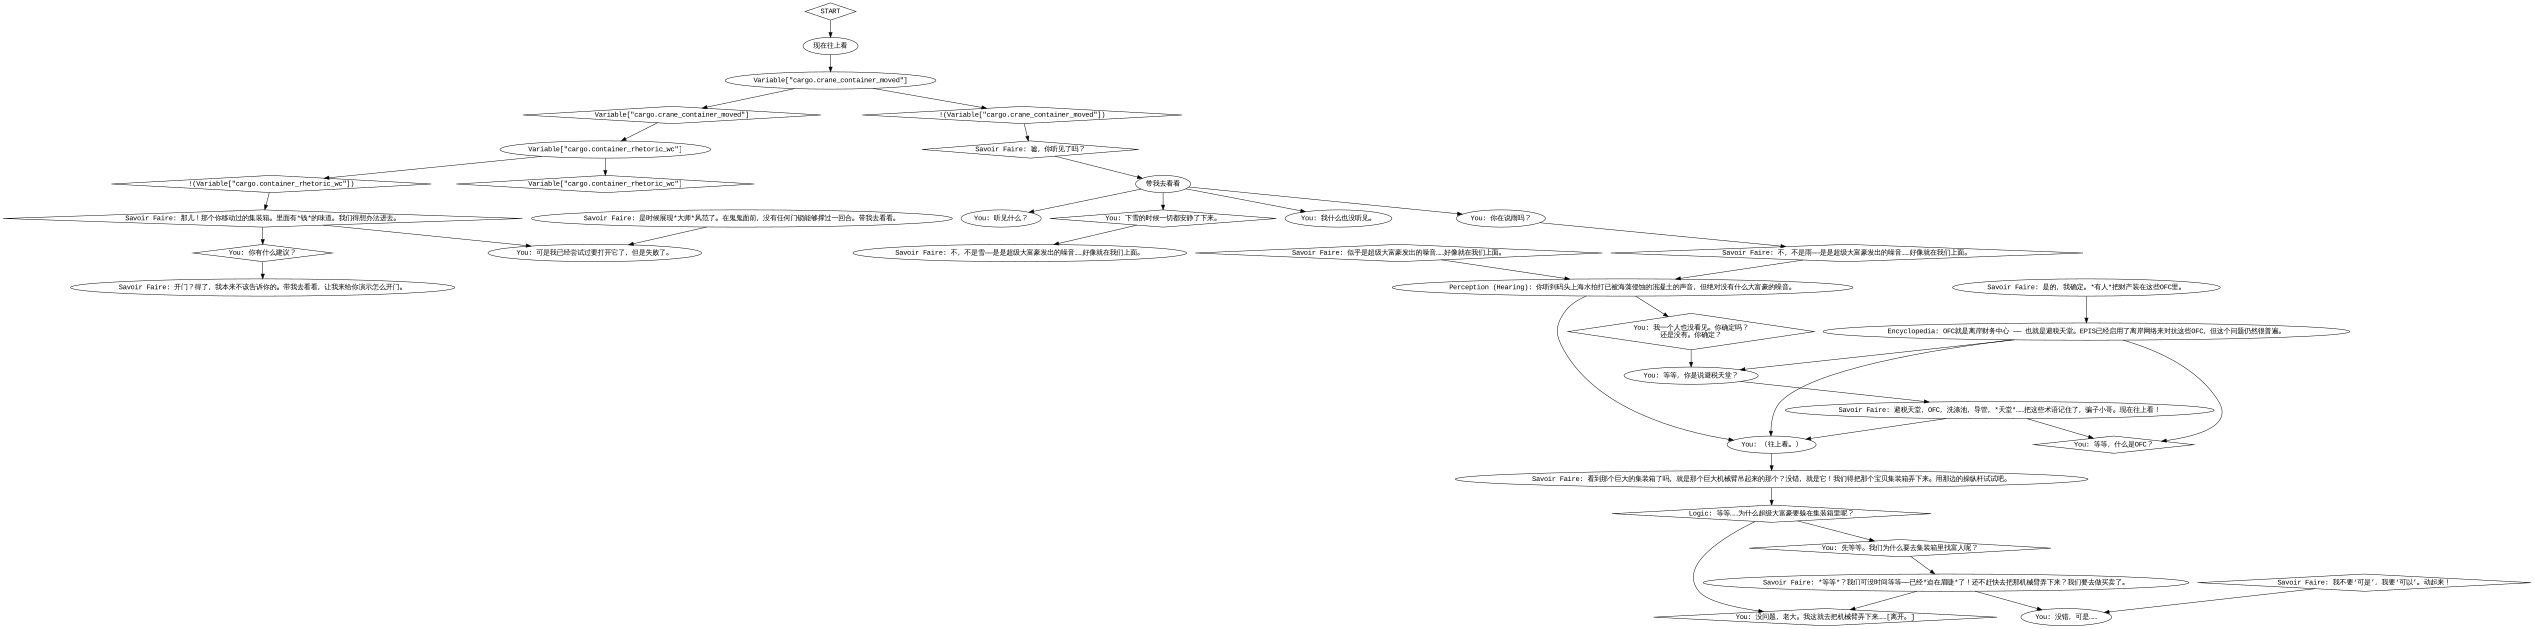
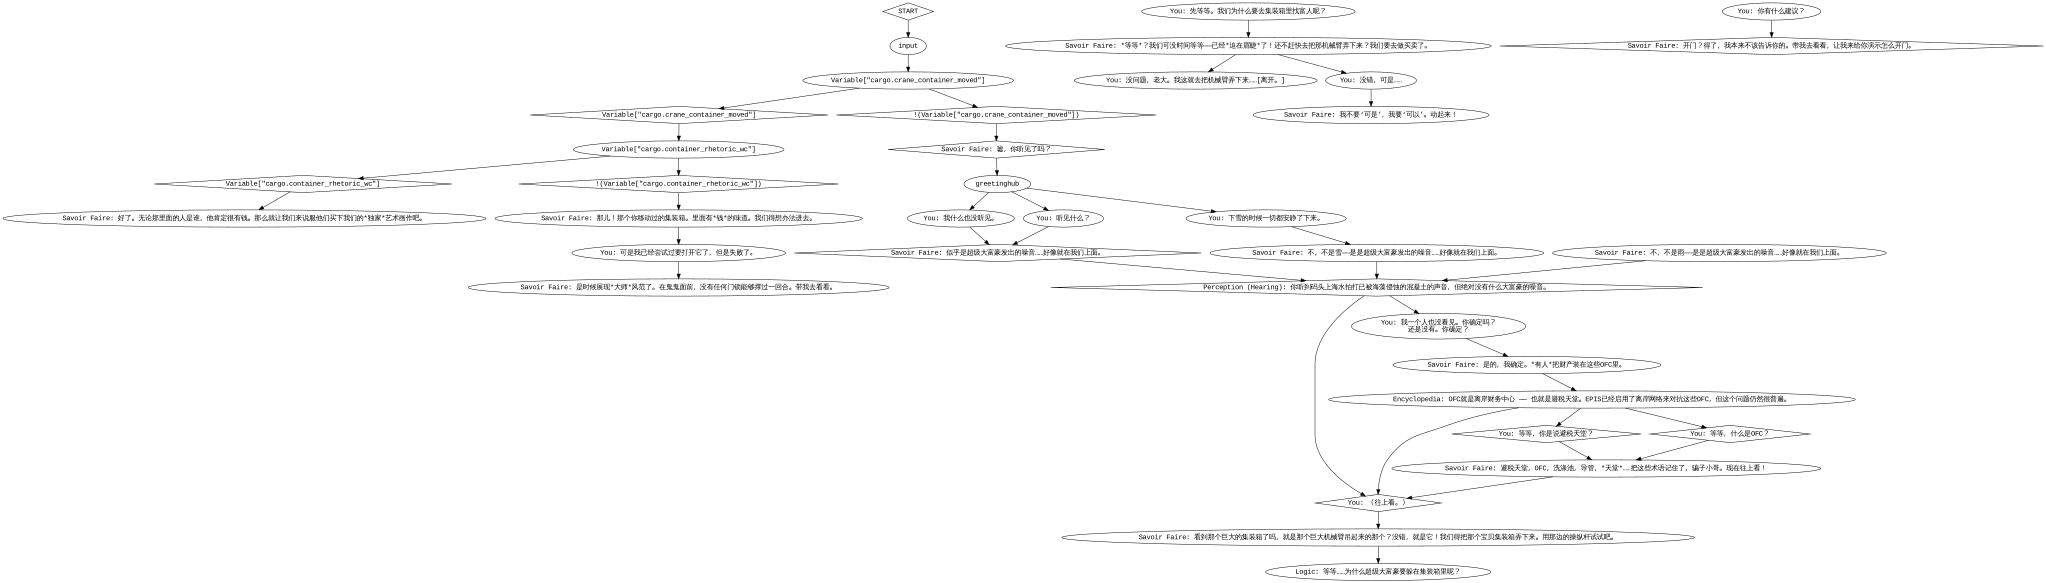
node "现在往上看": label "现在往上看" -> "input"
node "带我去看看": label "带我去看看" -> "greetinghub"
node "Savoir Faire: 好了。无论那里面的人是谁，他肯定很有钱。那么就让我们来说服他们买下我们的*独家*艺术画作吧。": added
node "Savoir Faire: 那儿！那个你移动过的集装箱。里面有*钱*的味道。我们得想办法进去。": shape diamond -> ellipse
node "You: 下雪的时候一切都安静了下来。": shape diamond -> ellipse
node "You: 你在说雨吗？": removed
edge "Savoir Faire: 那儿！那个你移动过的集装箱。里面有*钱*的味道。我们得想办法进去。" -> "You: 你有什么建议？": removed
edge "You: 我什么也没听见。" -> "Savoir Faire: 似乎是超级大富豪发出的噪音……好像就在我们上面。": added
edge "Savoir Faire: 是时候展现*大师*风范了。在鬼鬼面前，没有任何门锁能够撑过一回合。带我去看看。" -> "You: 可是我已经尝试过要打开它了，但是失败了。": reversed
edge "You: 听见什么？" -> "Savoir Faire: 似乎是超级大富豪发出的噪音……好像就在我们上面。": added
node "You: 你有什么建议？": shape diamond -> ellipse
node "Savoir Faire: 不，不是雨——是是超级大富豪发出的噪音……好像就在我们上面。": shape diamond -> ellipse
edge "Savoir Faire: 不，不是雪——是是超级大富豪发出的噪音……好像就在我们上面。" -> "Perception (Hearing): 你听到码头上海水拍打已被海藻侵蚀的混凝土的声音，但绝对没有什么大富豪的噪音。": added
node "Savoir Faire: 开门？得了，我本来不该告诉你的。带我去看看，让我来给你演示怎么开门。": shape ellipse -> diamond
node "Perception (Hearing): 你听到码头上海水拍打已被海藻侵蚀的混凝土的声音，但绝对没有什么大富豪的噪音。": shape ellipse -> diamond
node "You: 我一个人也没看见。你确定吗？ 还是没有。你确定？": shape diamond -> ellipse
edge "You: 我一个人也没看见。你确定吗？ 还是没有。你确定？" -> "You: 等等，你是说避税天堂？": now "You: 我一个人也没看见。你确定吗？ 还是没有。你确定？" -> "Savoir Faire: 是的，我确定。*有人*把财产装在这些OFC里。"
node "You: 等等，你是说避税天堂？": shape ellipse -> diamond
edge "Savoir Faire: 避税天堂，OFC，洗涤池，导管，*天堂*……把这些术语记住了，骗子小哥。现在往上看！" -> "You: 等等，什么是OFC？": reversed
node "You: （往上看。）": shape ellipse -> diamond
node "Logic: 等等……为什么超级大富豪要躲在集装箱里呢？": shape diamond -> ellipse
edge "Logic: 等等……为什么超级大富豪要躲在集装箱里呢？" -> "You: 先等等。我们为什么要去集装箱里找富人呢？": removed
node "You: 先等等。我们为什么要去集装箱里找富人呢？": shape diamond -> ellipse
edge "Logic: 等等……为什么超级大富豪要躲在集装箱里呢？" -> "You: 没问题，老大。我这就去把机械臂弄下来……[离开。]": removed
node "Savoir Faire: 我不要‘可是’，我要‘可以’。动起来！": shape diamond -> ellipse
edge "Savoir Faire: 我不要‘可是’，我要‘可以’。动起来！" -> "You: 没错，可是……": reversed
node "You: 没问题，老大。我这就去把机械臂弄下来……[离开。]": shape diamond -> ellipse
